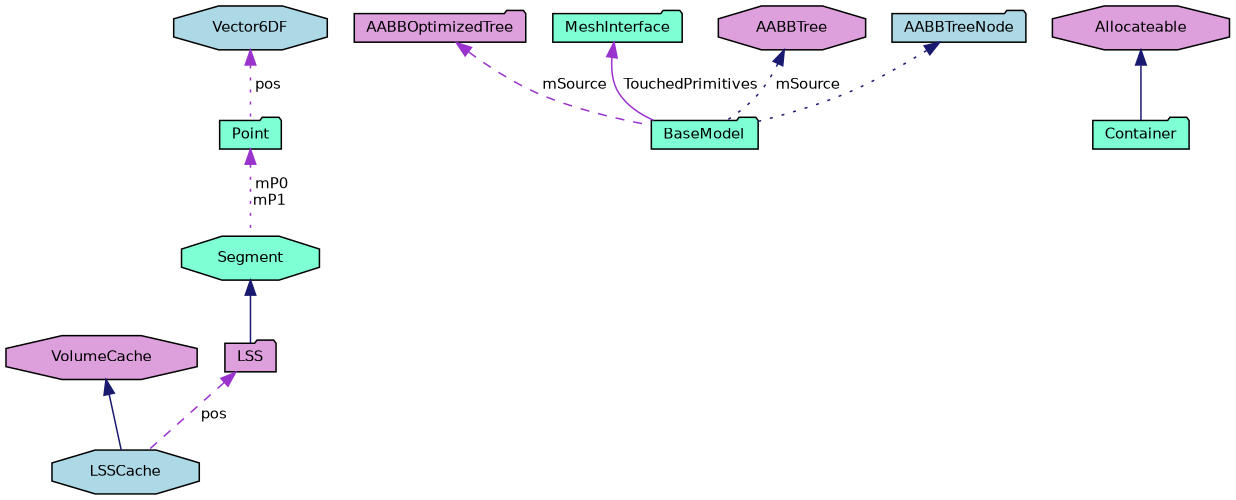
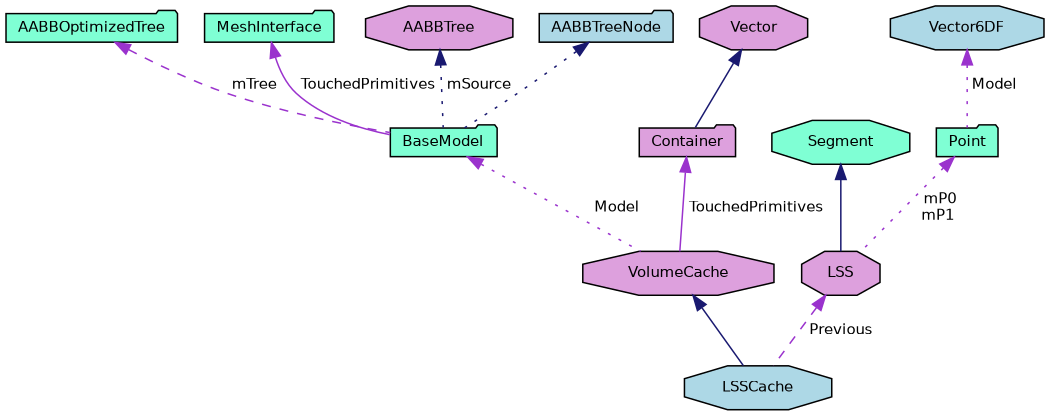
node "AABBOptimizedTree": fillcolor plum -> aquamarine
node "Allocateable": label "Allocateable" -> "Vector"
edge "Point" -> "Vector6DF": label " pos" -> " Model"
edge "BaseModel" -> "AABBOptimizedTree": label " mSource" -> " mTree"
node "Container": fillcolor aquamarine -> plum
edge "Segment" -> "Point": now "LSS" -> "Point"
edge "VolumeCache" -> "BaseModel": added, label "Model"
edge "VolumeCache" -> "Container": added, label "TouchedPrimitives"
node "LSS": shape folder -> octagon
edge "LSSCache" -> "LSS": label " pos" -> " Previous"
